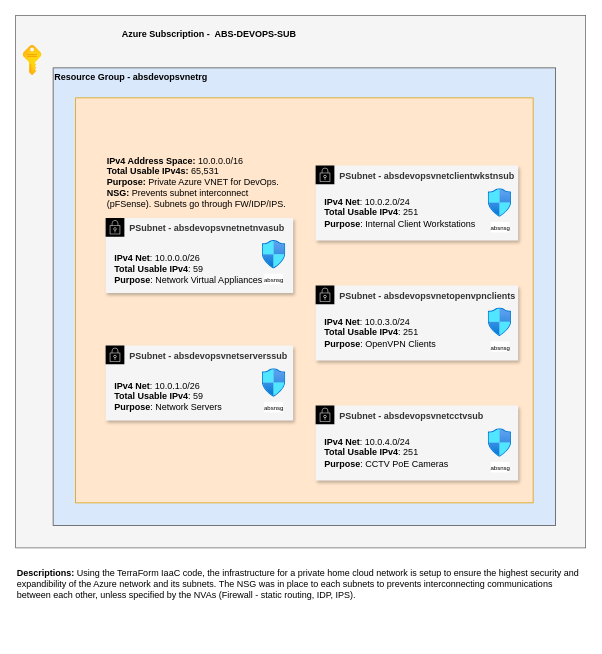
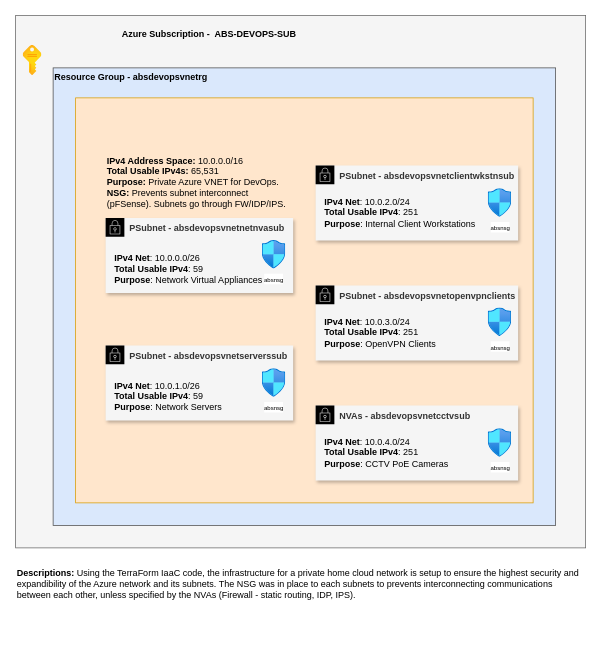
node "PSubnet - absdevopsvnetcctvsub": label "PSubnet - absdevopsvnetcctvsub" -> "NVAs - absdevopsvnetcctvsub"
